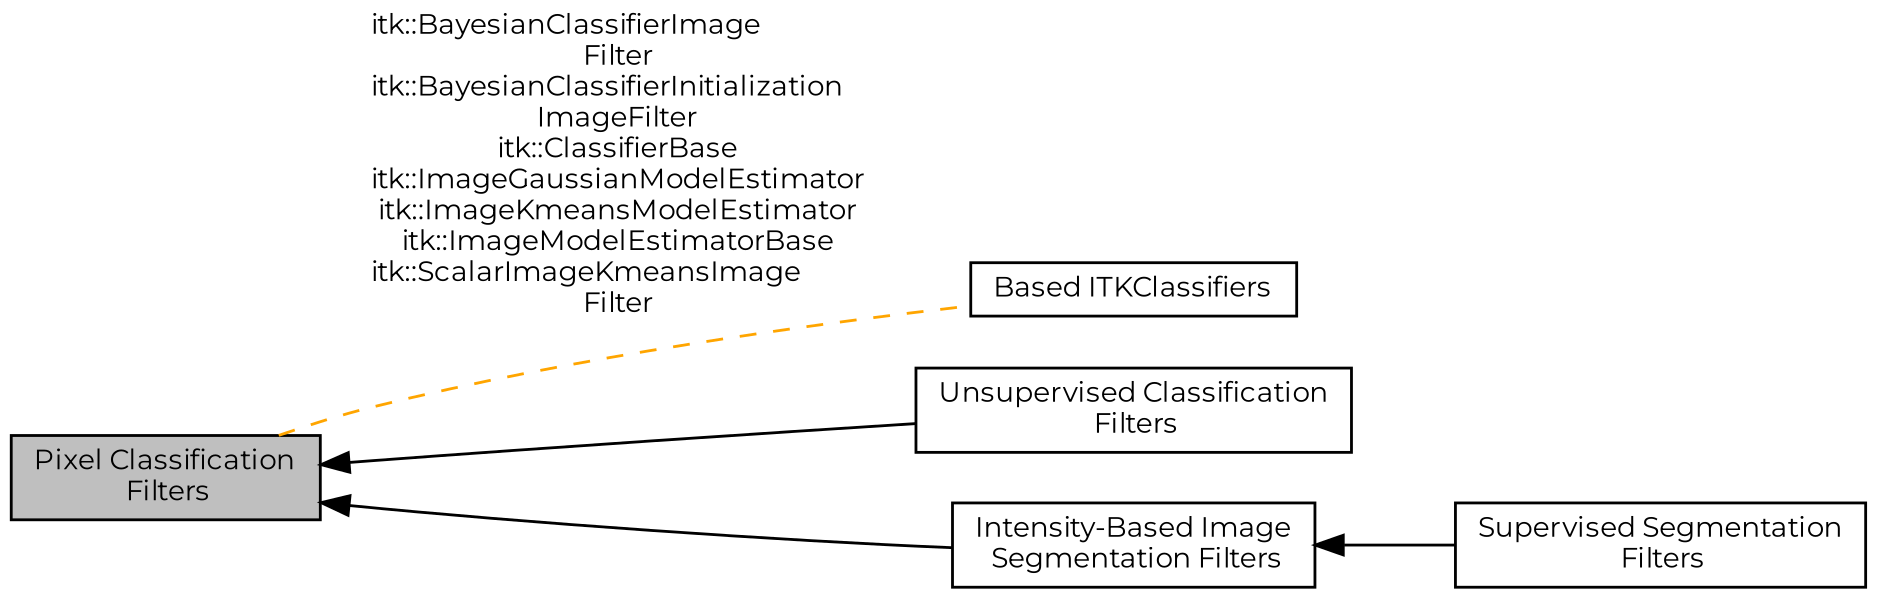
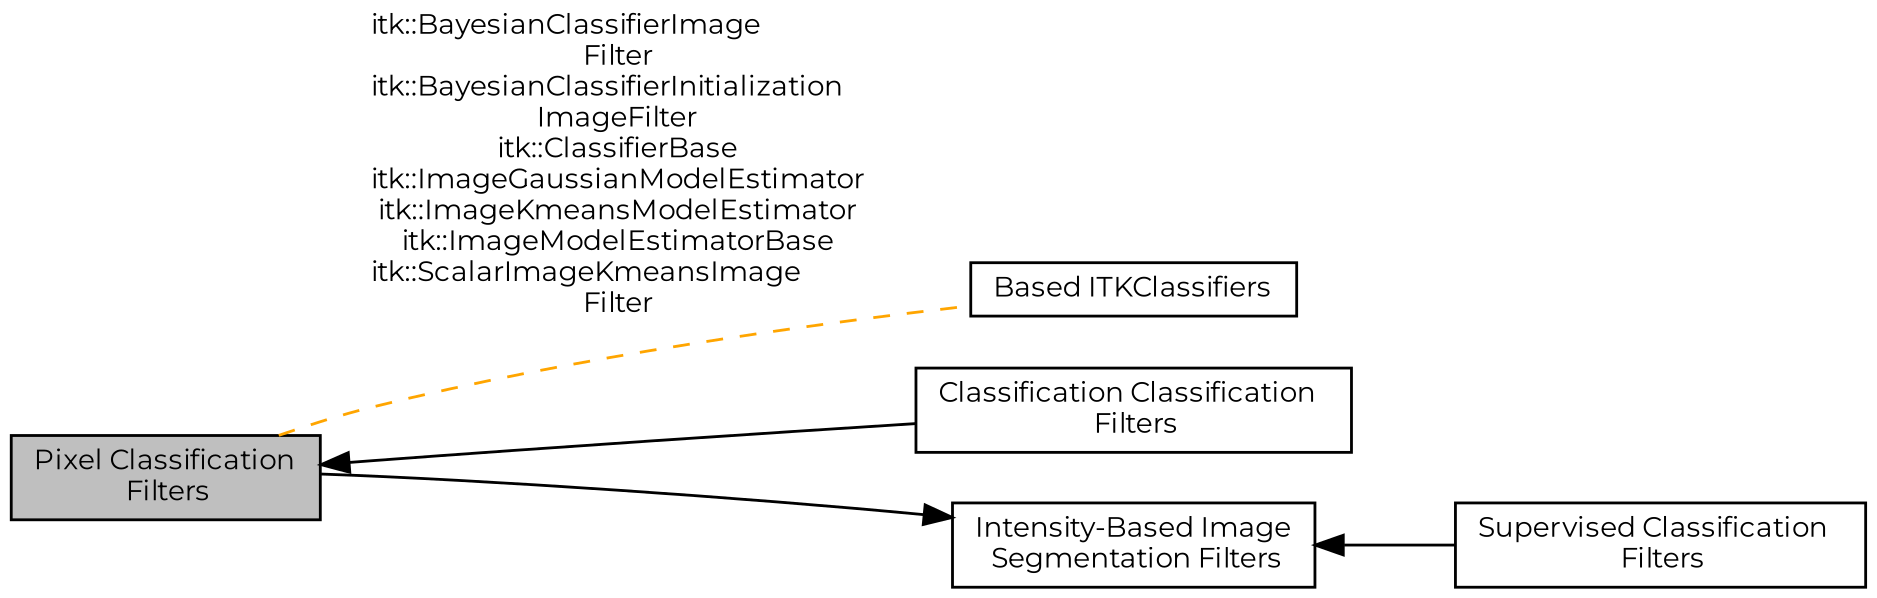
node "Unsupervised Classification Filters": label "Unsupervised Classification Filters" -> "Classification Classification Filters"
edge "Intensity-Based Image Segmentation Filters" -> "Pixel Classification Filters": reversed
node "Supervised Segmentation Filters": label "Supervised Segmentation Filters" -> "Supervised Classification Filters"
